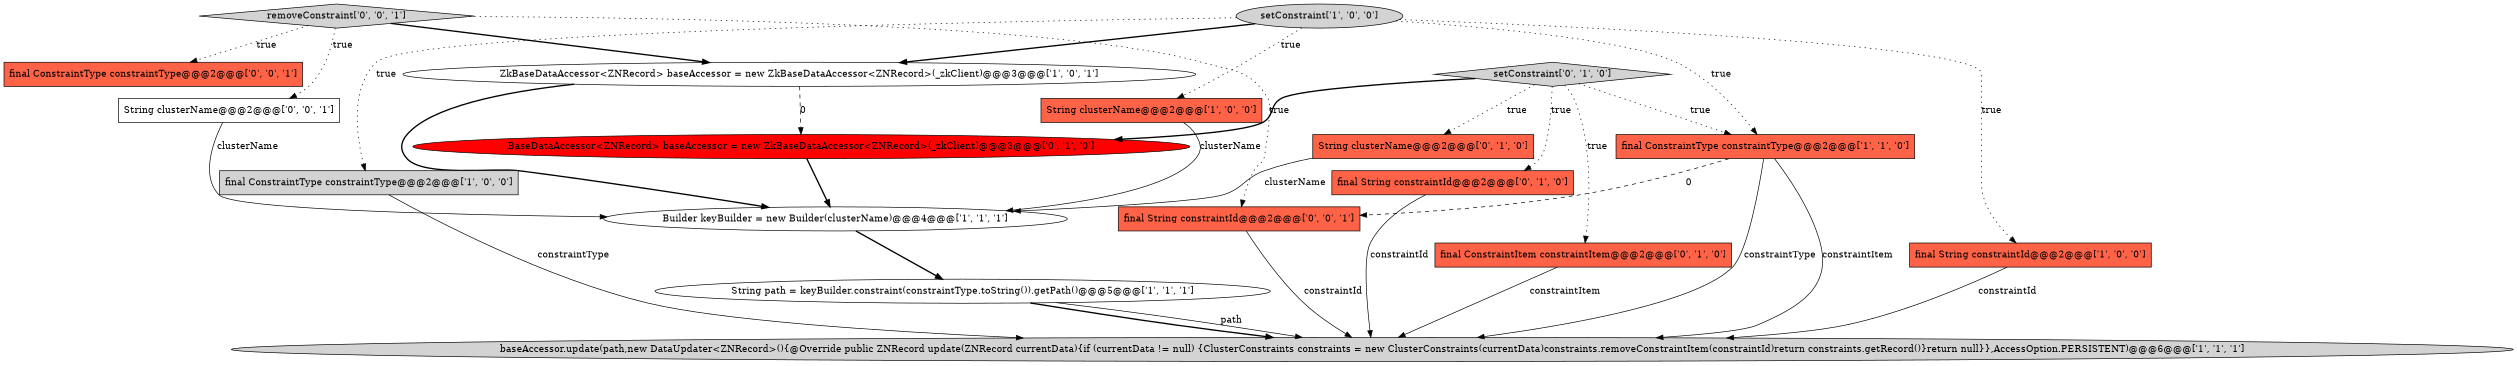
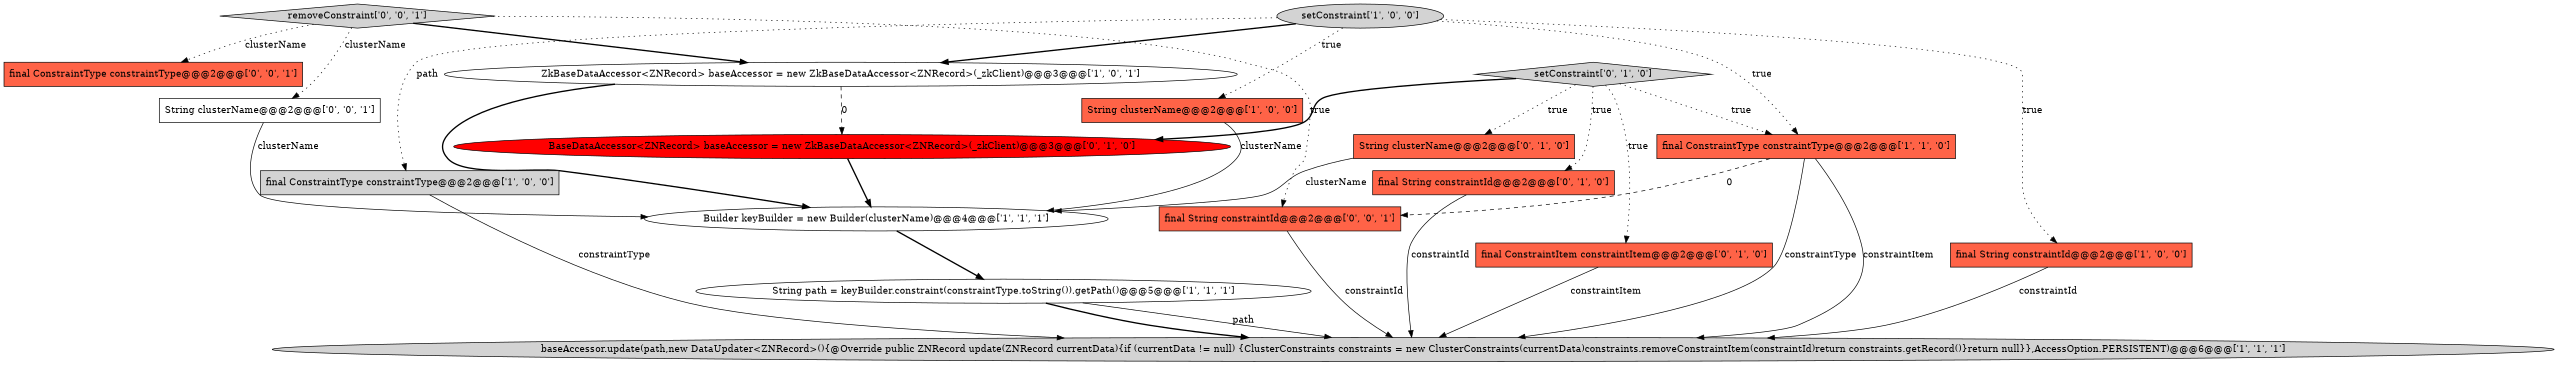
edge "removeConstraint['0', '0', '1']" -> "final ConstraintType constraintType@@@2@@@['0', '0', '1']": label "true" -> "clusterName"
edge "removeConstraint['0', '0', '1']" -> "String clusterName@@@2@@@['0', '0', '1']": label "true" -> "clusterName"
edge "setConstraint['1', '0', '0']" -> "final ConstraintType constraintType@@@2@@@['1', '0', '0']": label "true" -> "path"
